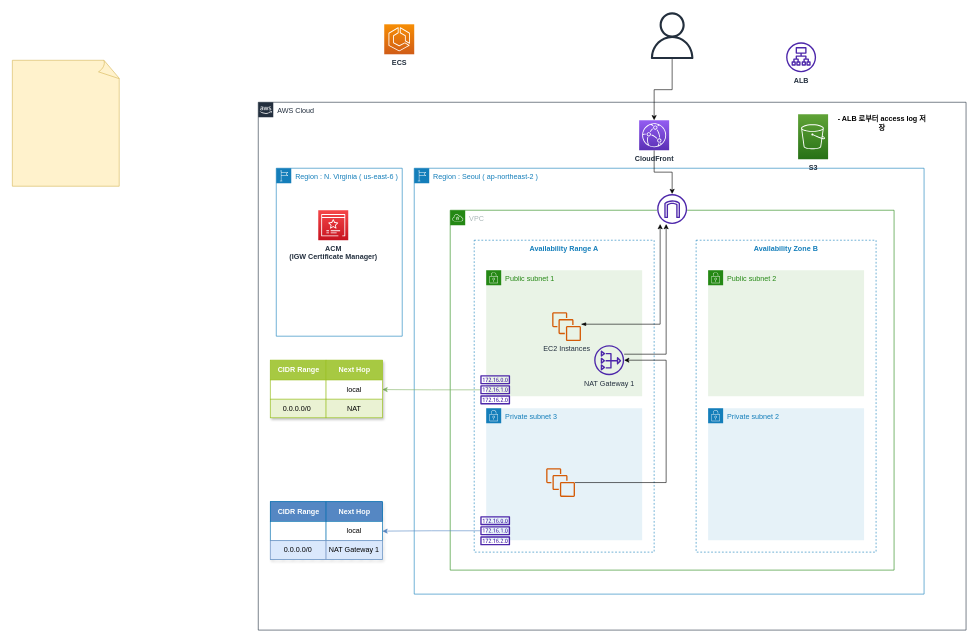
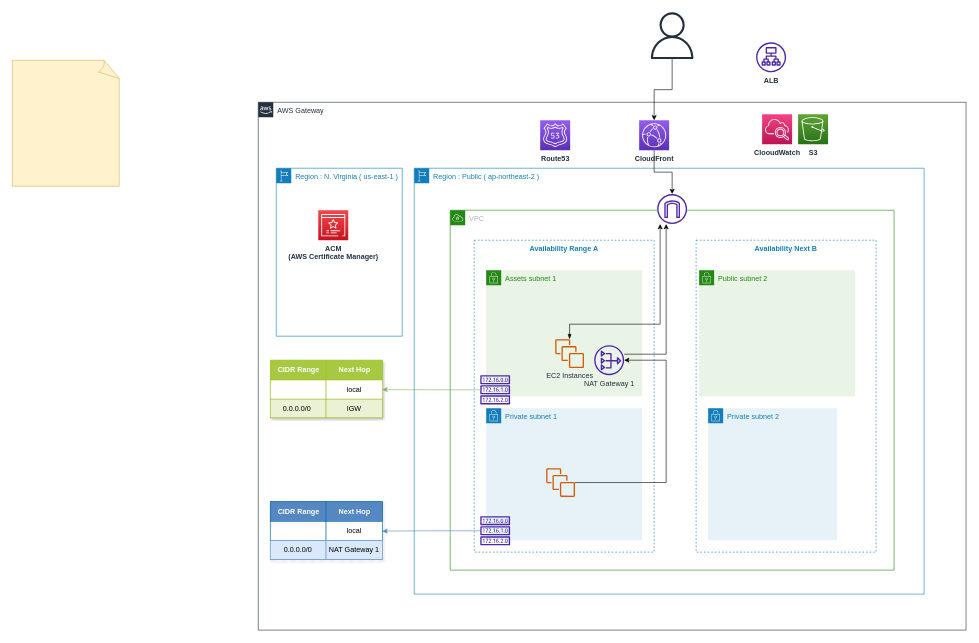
node "ECS": removed
node "ALB": moved (801, 57) -> (771, 57)
node "AWS Cloud": label "AWS Cloud" -> "AWS Gateway"
node "- ALB 로부터 access log 저장": removed
node "ClooudWatch": added
node "Route53": added
node "S3": size 30x45 -> 30x30
node "Region : Seoul ( ap-northeast-2 )": label "Region : Seoul ( ap-northeast-2 )" -> "Region : Public ( ap-northeast-2 )"
node "Region : N. Virginia ( us-east-6 )": label "Region : N. Virginia ( us-east-6 )" -> "Region : N. Virginia ( us-east-1 )"
node "Availability Zone B": label "Availability Zone B" -> "Availability Next B"
node "ACM (IGW Certificate Manager)": label "ACM (IGW Certificate Manager)" -> "ACM (AWS Certificate Manager)"
node "Public subnet 1": label "Public subnet 1" -> "Assets subnet 1"
node "EC2 Instances": moved (567, 327) -> (570, 354)
node "Public subnet 2": moved (786, 333) -> (777, 333)
node "NAT": label "NAT" -> "IGW"
node "Private subnet 3": label "Private subnet 3" -> "Private subnet 1"
node "Private subnet 2": size 156x132 -> 129x132
